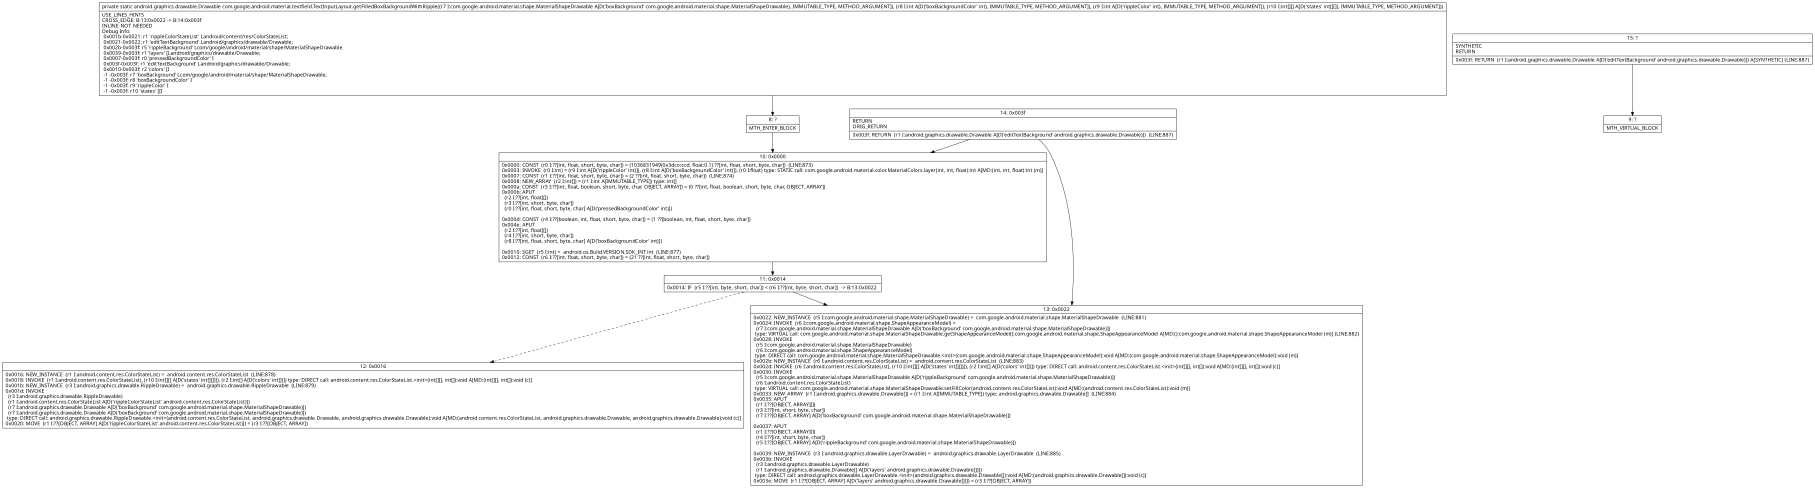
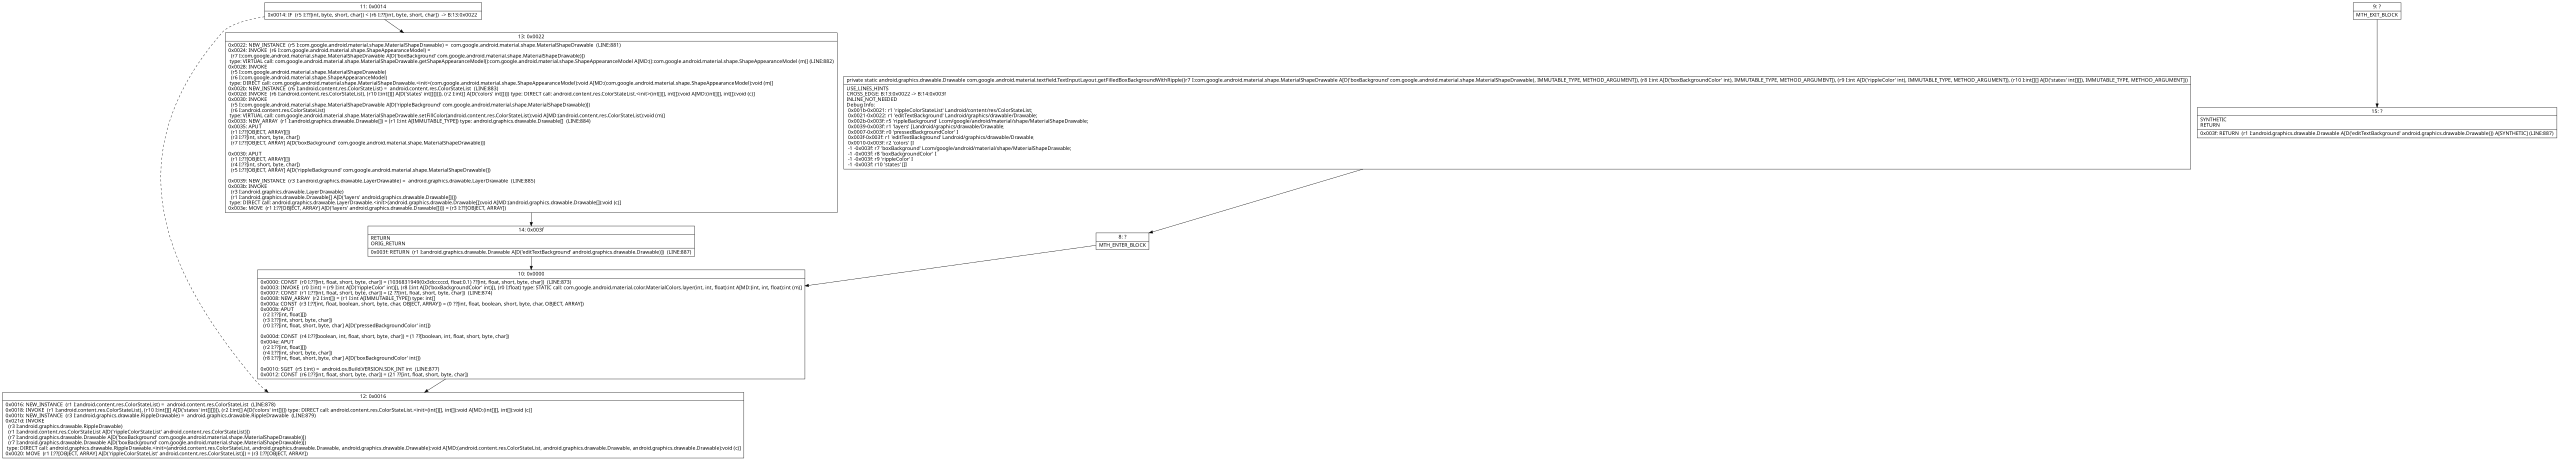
edge "15: ?" -> "9: ?": reversed
node "9: ?": text "MTH_VIRTUAL_BLOCK" -> "MTH_EXIT_BLOCK"
edge "14: 0x003f" -> "13: 0x0022": reversed
edge "10: 0x0000" -> "11: 0x0014": now "10: 0x0000" -> "12: 0x0016"
node "12: 0x0016": text "0x001d: INVOKE" -> "0x021d: INVOKE"
node "13: 0x0022": text "0x0037: APUT" -> "0x0030: APUT"
